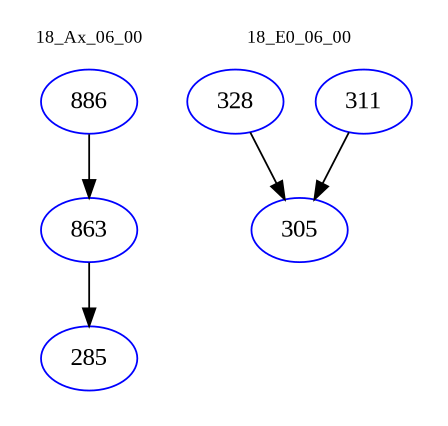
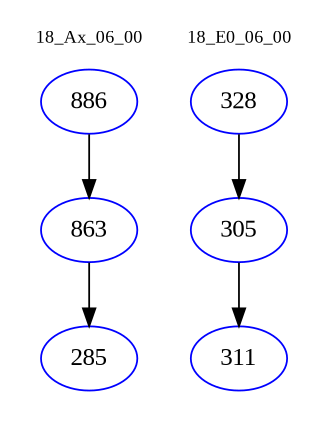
edge "311" -> "305": reversed
